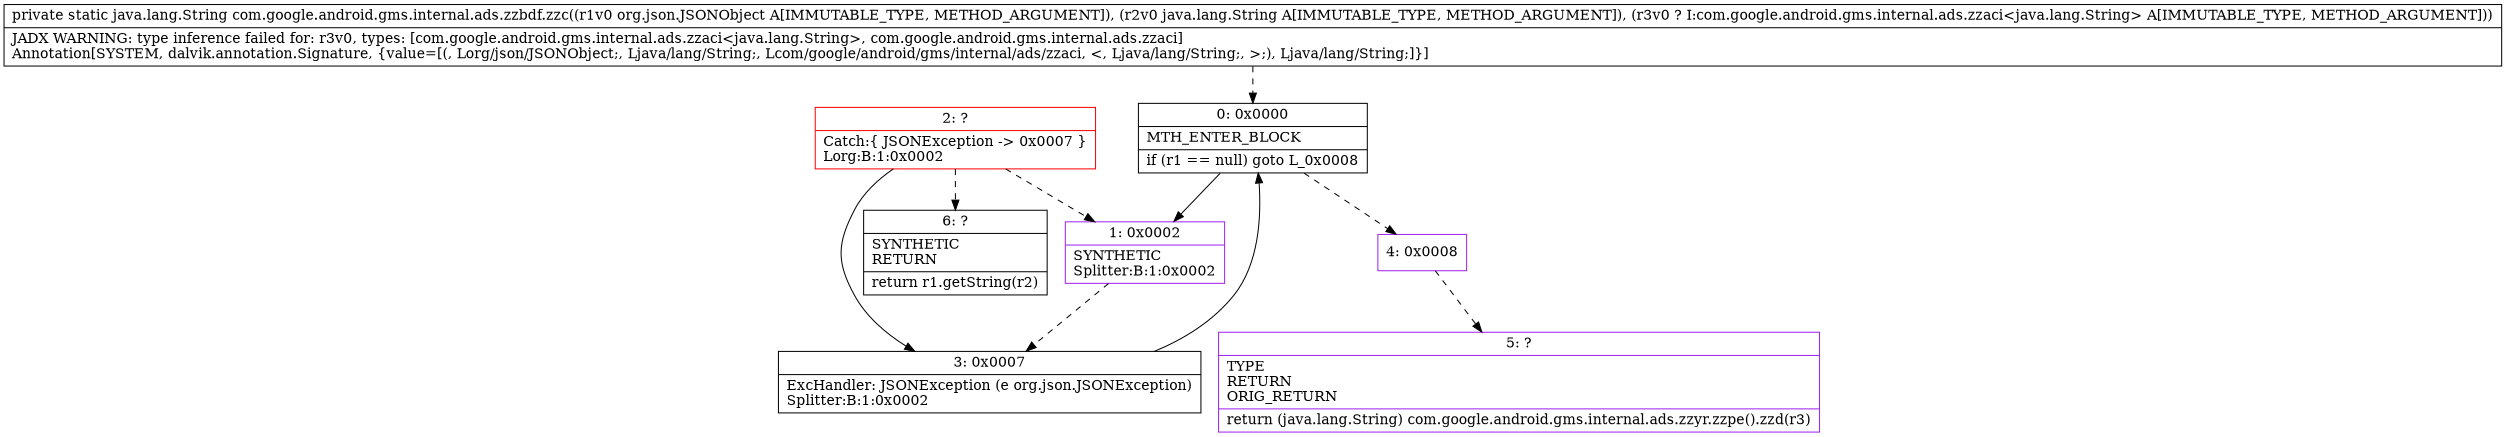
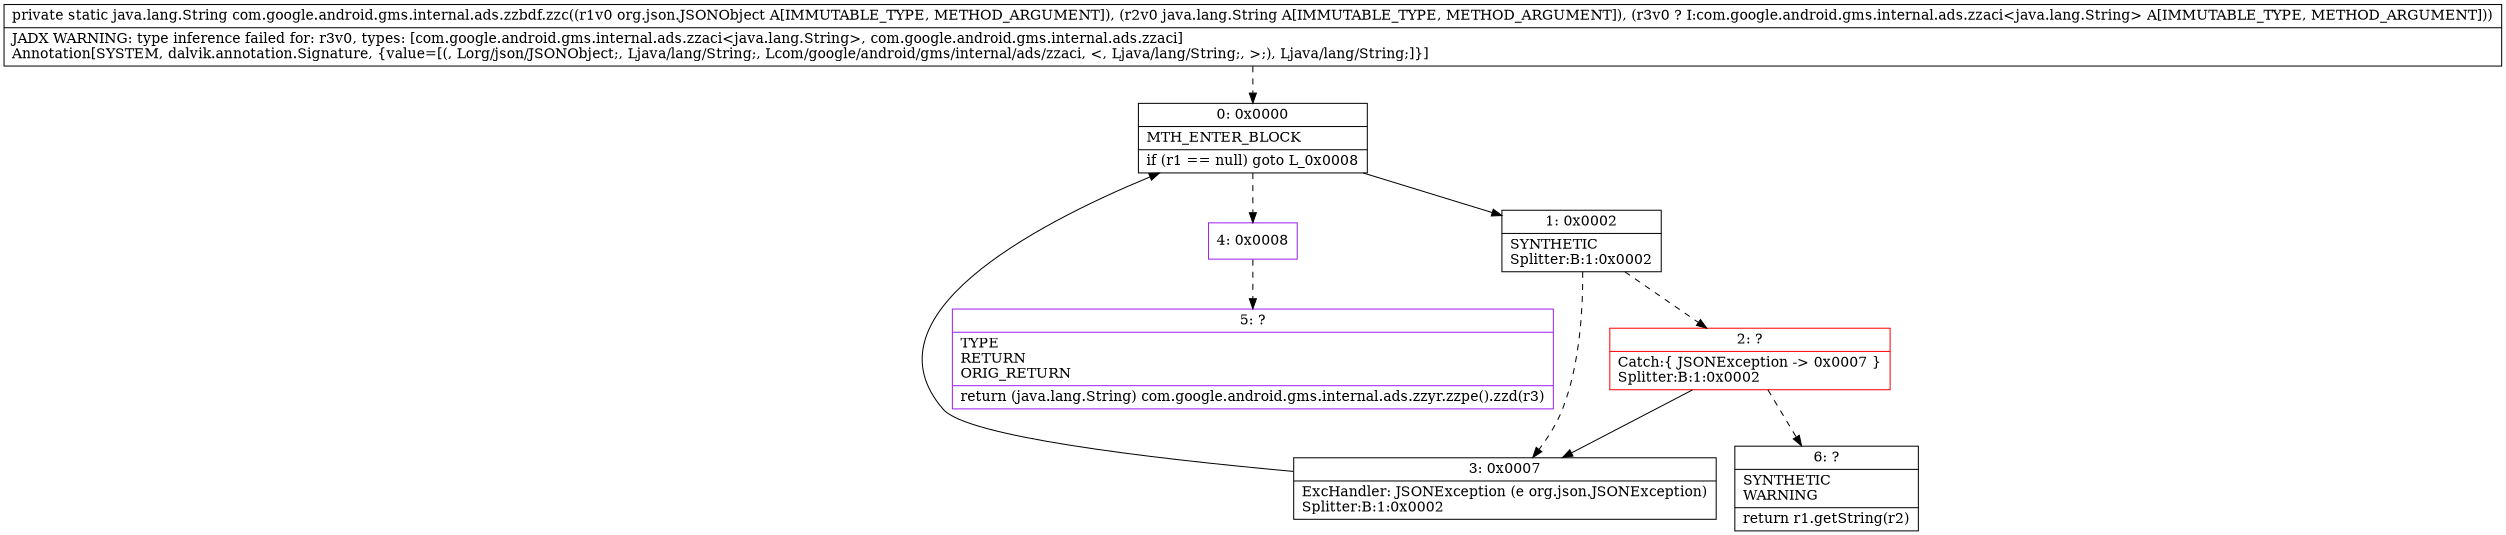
node "2: ?": text "Lorg:B:1:0x0002" -> "Splitter:B:1:0x0002"
edge "2: ?" -> "1: 0x0002": reversed
node "1: 0x0002": color purple -> black
node "6: ?": text "RETURN" -> "WARNING"
